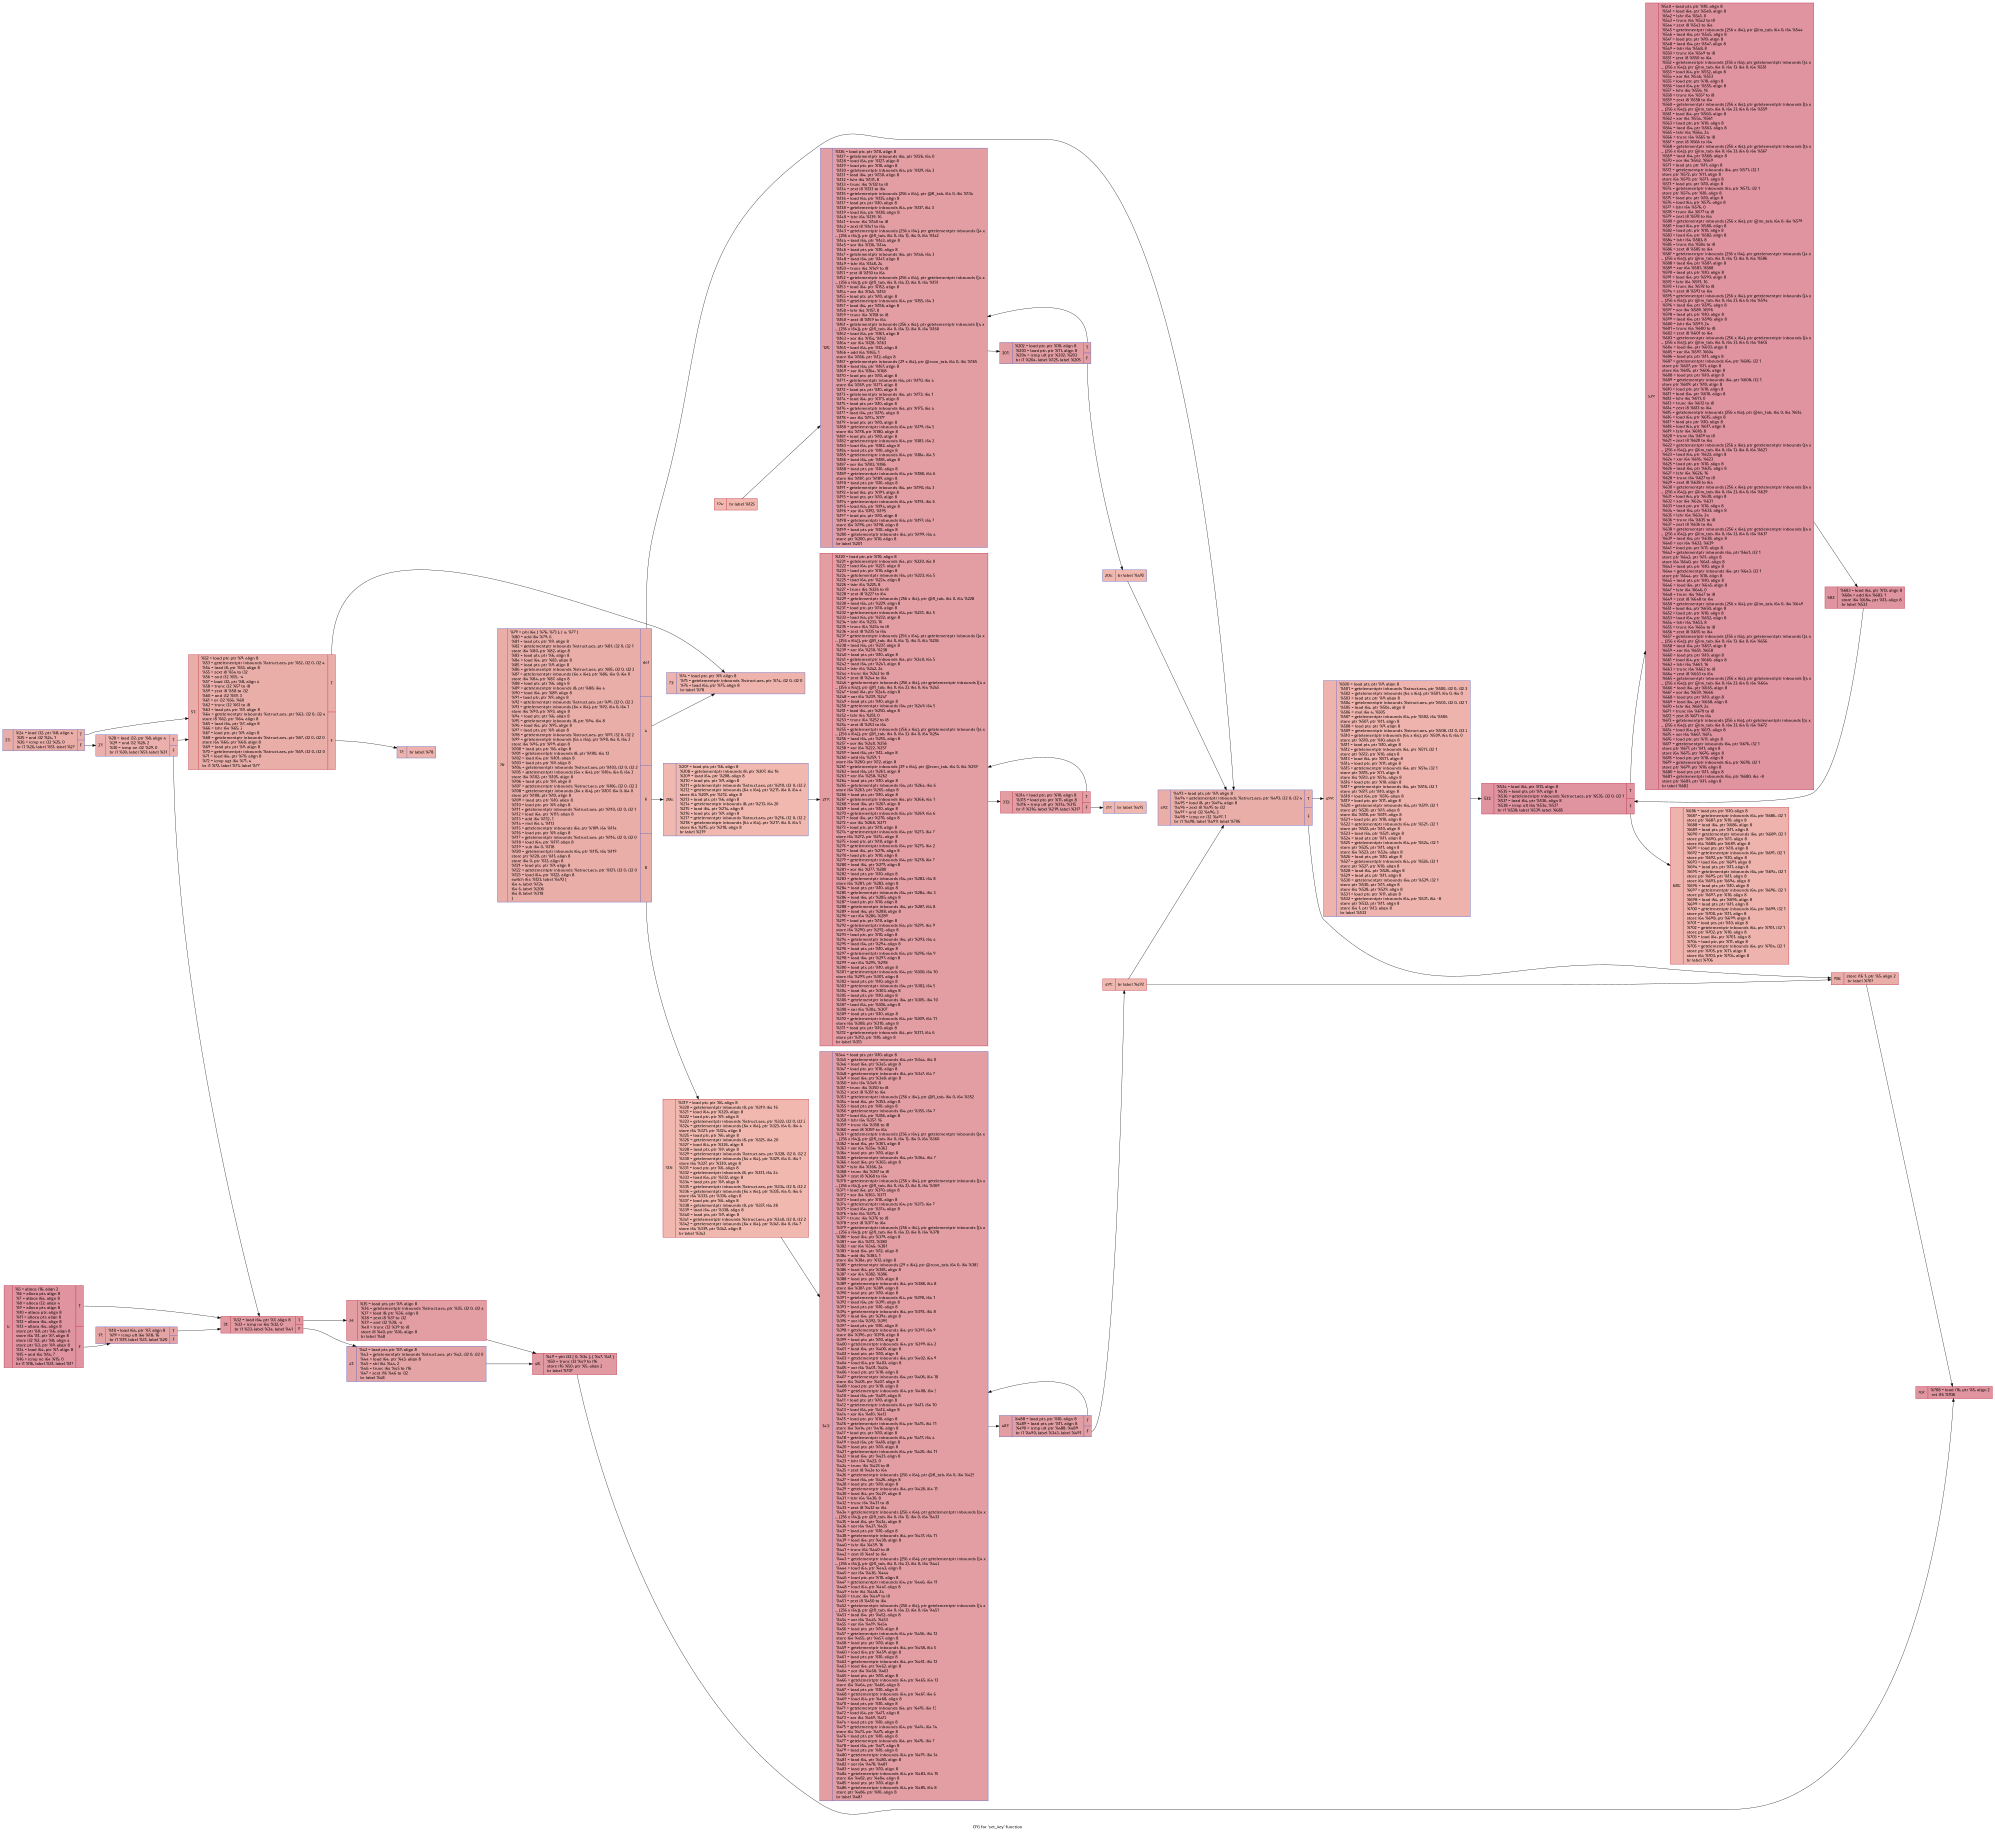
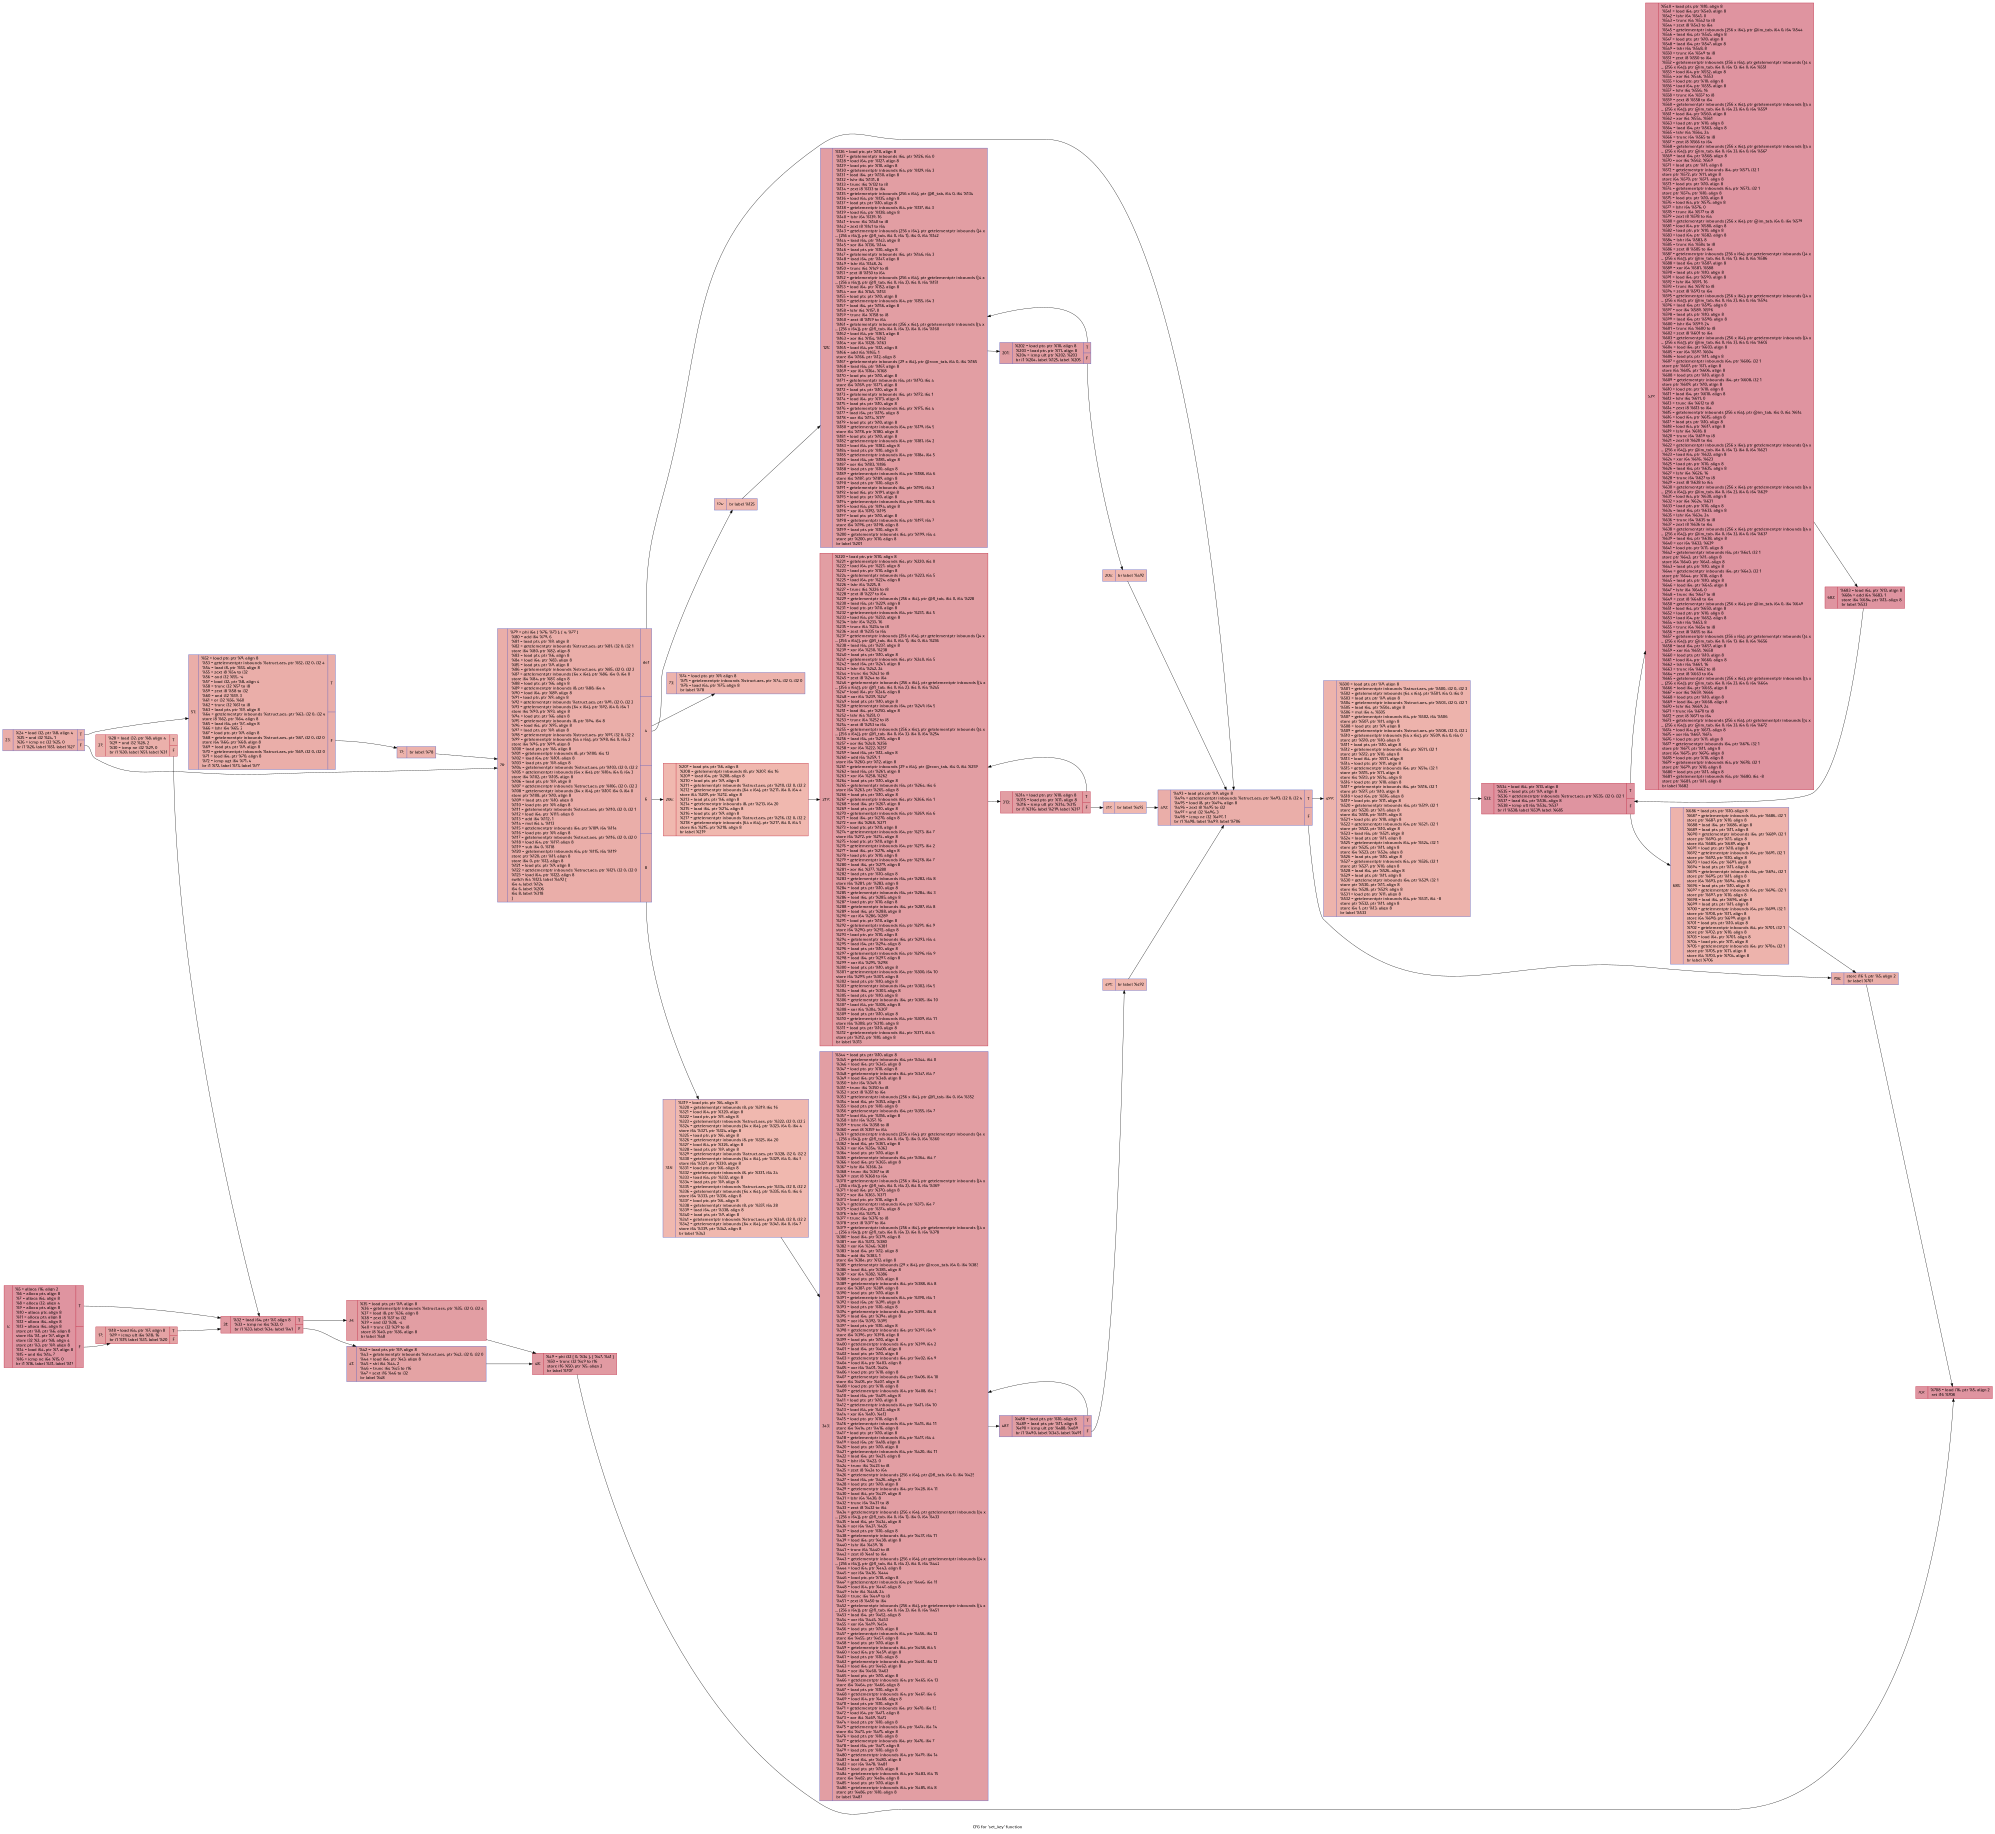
node "124:": color #b70d28ff -> #3d50c3ff
edge "51:" -> "73:": removed
edge "78:" -> "124:": added
node "51:": color #b70d28ff -> #3d50c3ff
edge "27:" -> "51:": removed
edge "23:" -> "27:": now "23:" -> "78:"
node "27:": color #3d50c3ff -> #b70d28ff
edge "77:" -> "78:": added
node "206:": color #3d50c3ff -> #b70d28ff
edge "317:" -> "492:": added
node "685:": color #b70d28ff -> #3d50c3ff
node "706:": color #b70d28ff -> #3d50c3ff
node "491:": color #b70d28ff -> #3d50c3ff
edge "491:" -> "706:": now "685:" -> "706:"
node "318:": color #b70d28ff -> #3d50c3ff
node "17:": color #3d50c3ff -> #b70d28ff
